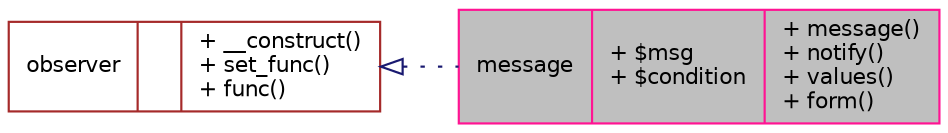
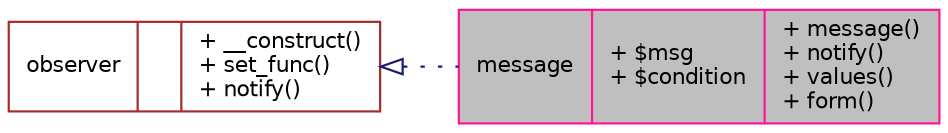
node "observer": text "+ func()" -> "+ notify()"
